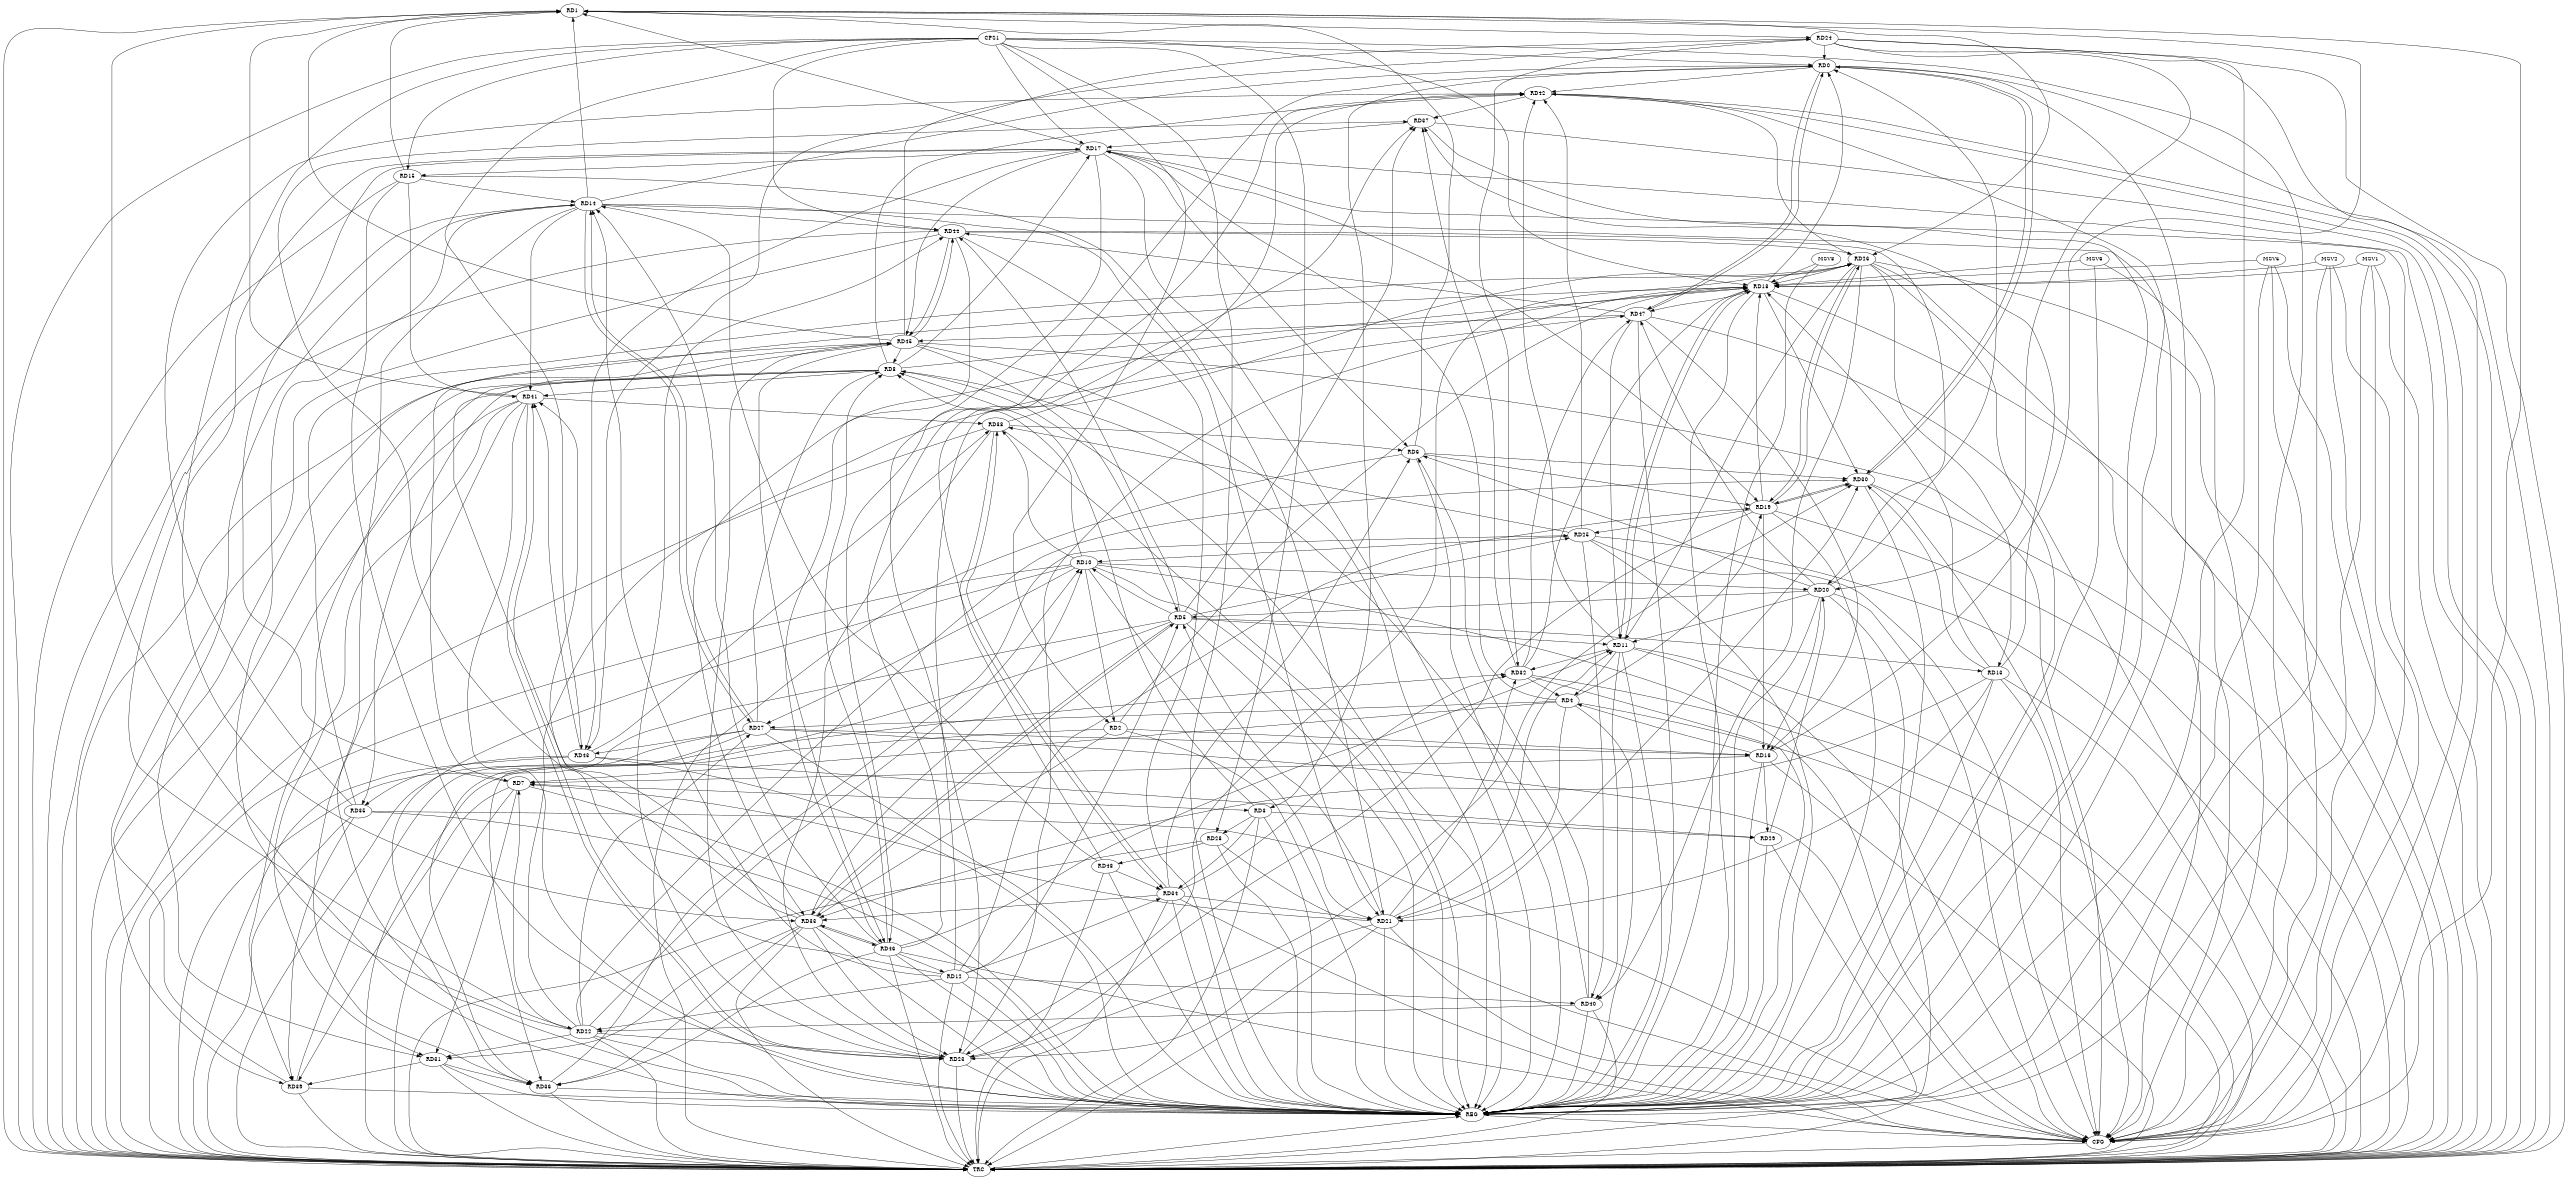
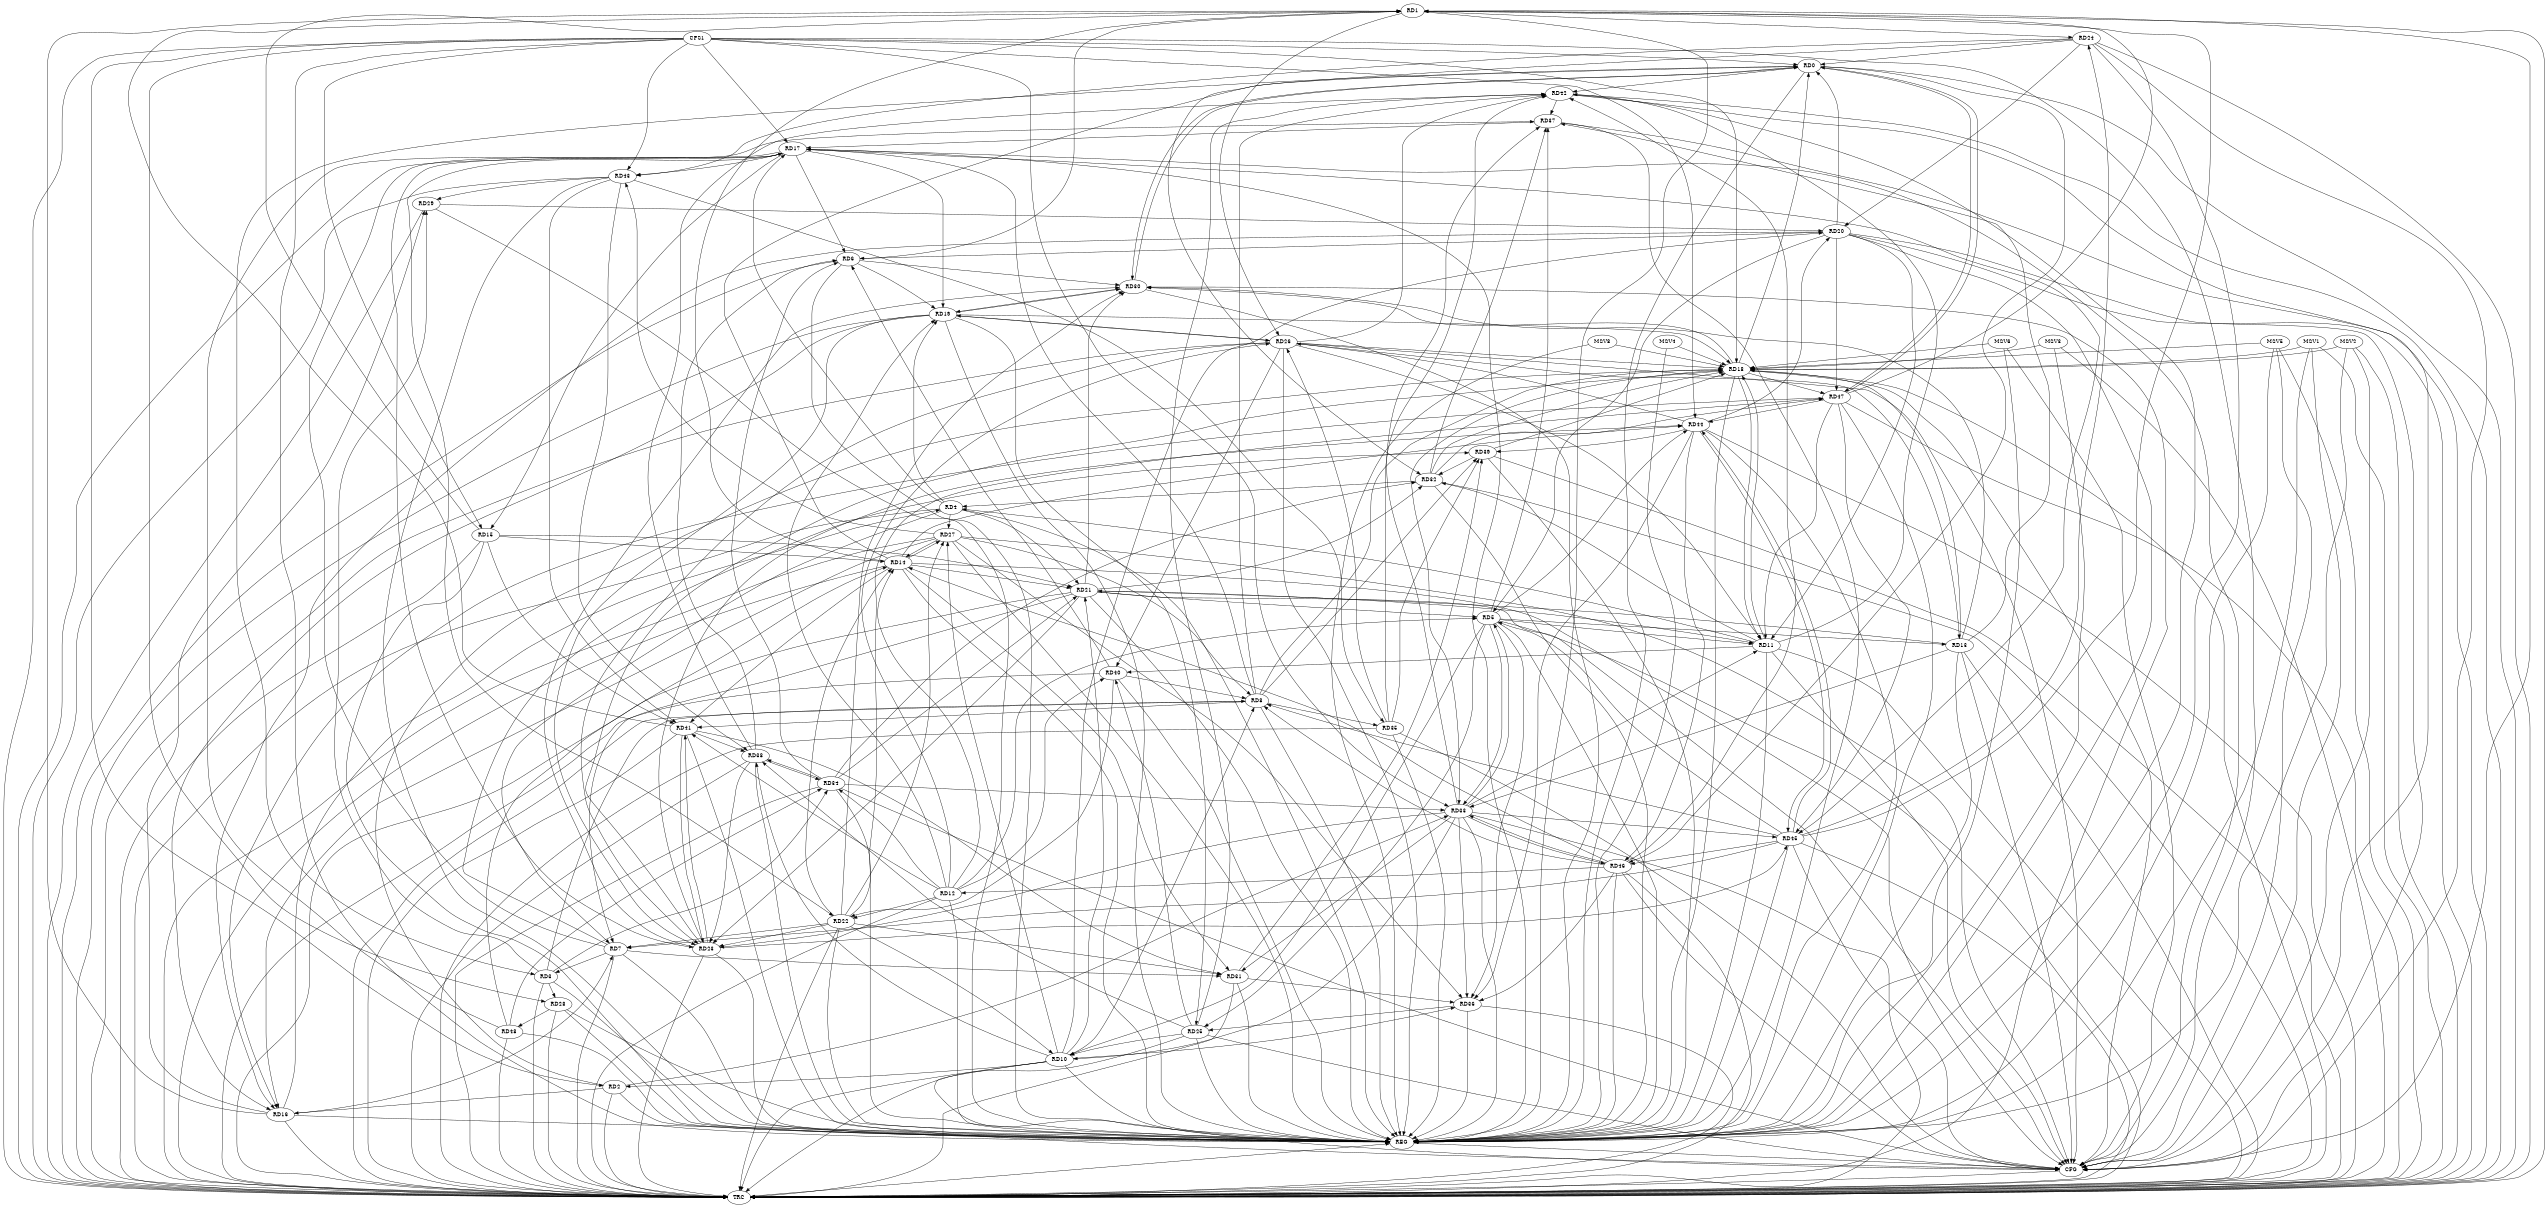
edge "RD17" -> "RD1": now "RD47" -> "RD1"
node "MSV4": added
node "MSV3": added
edge "RD41" -> "RD36": now "RD44" -> "RD36"
edge "RD30" -> "CFG": now "RD18" -> "CFG"
edge "RD46" -> "RD11": now "RD33" -> "RD11"
